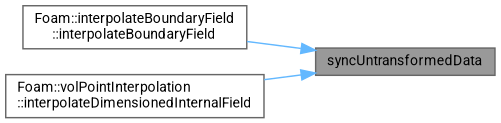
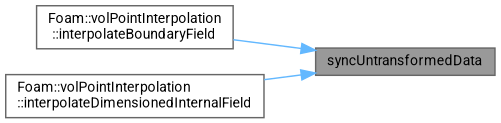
node "Foam::interpolateBoundaryField ::interpolateBoundaryField": label "Foam::interpolateBoundaryField ::interpolateBoundaryField" -> "Foam::volPointInterpolation ::interpolateBoundaryField"
